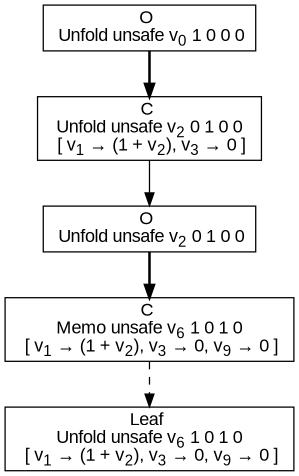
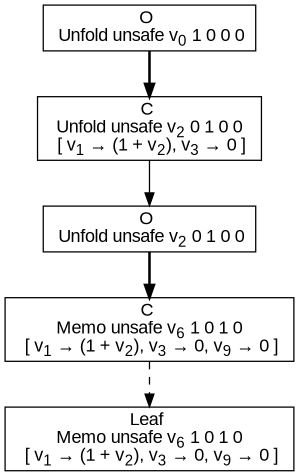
node "Leaf": text "Unfold unsafe v" -> "Memo unsafe v"
